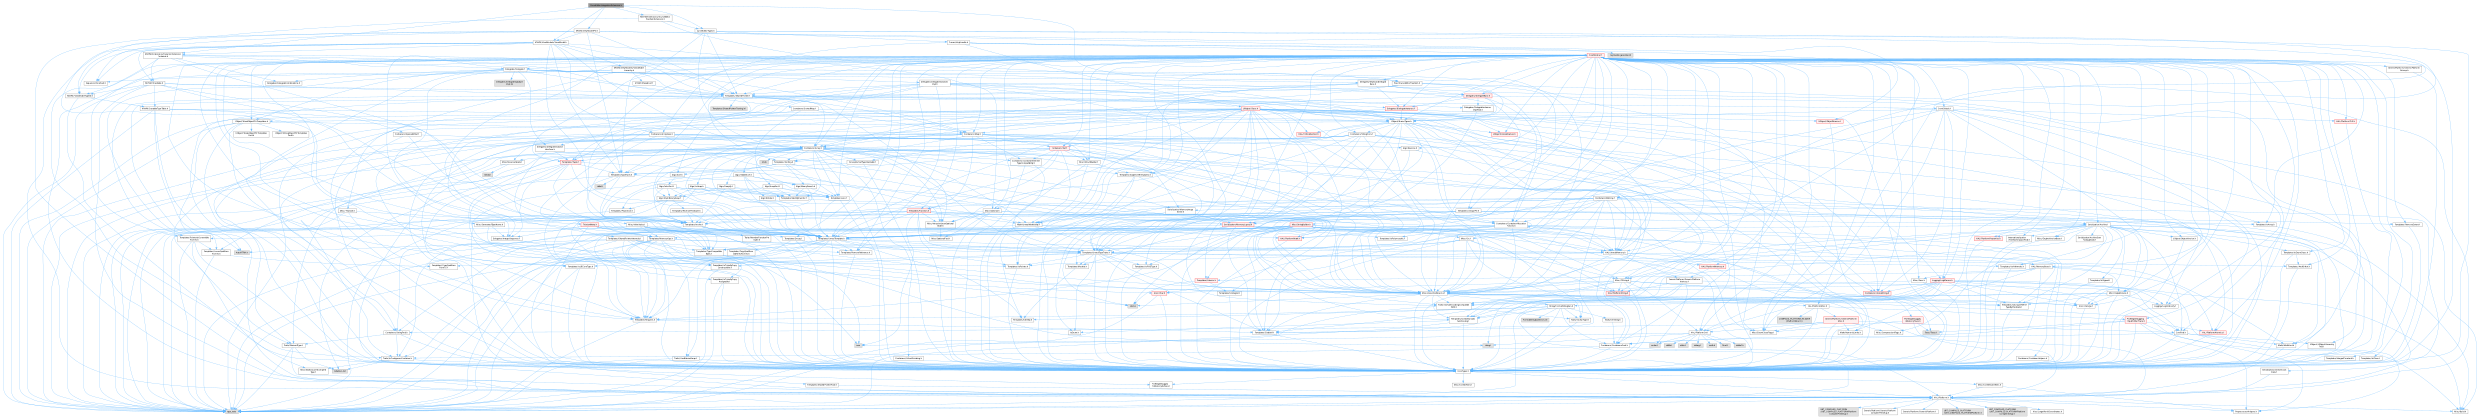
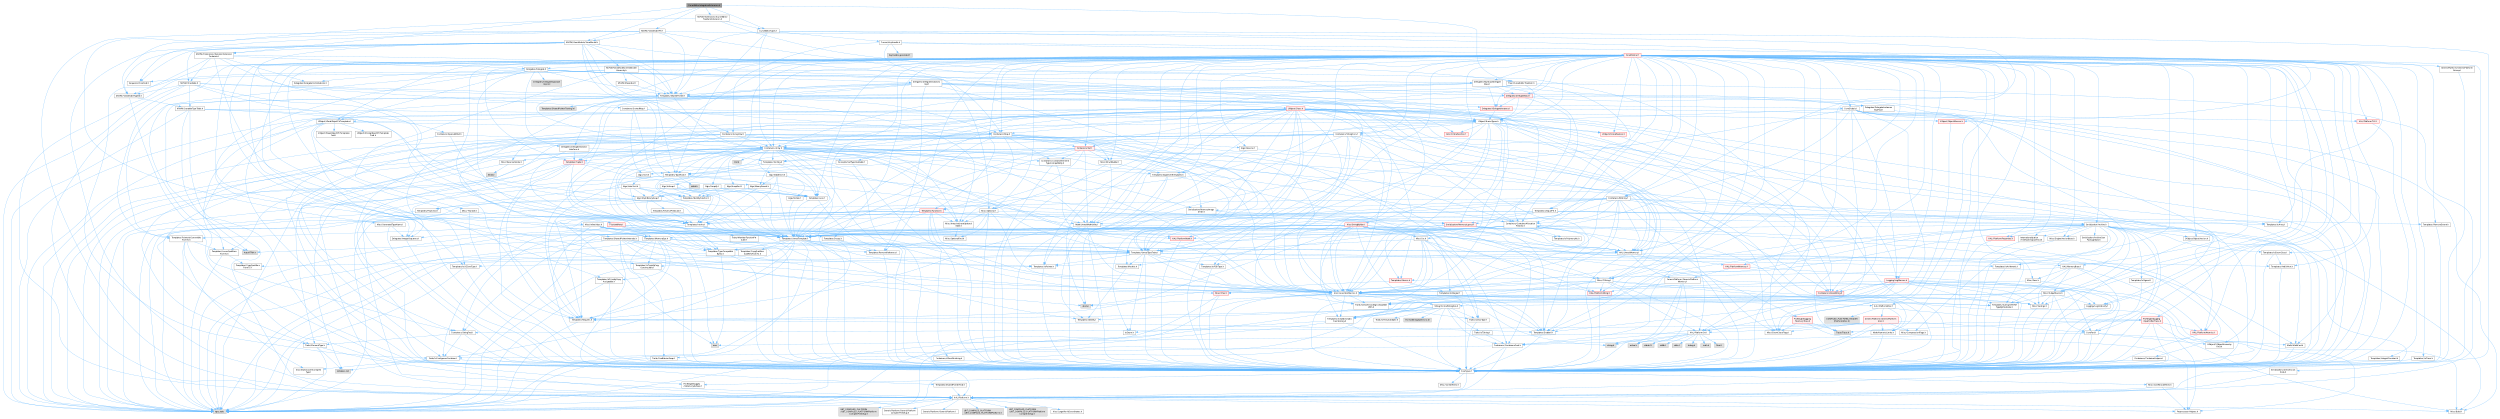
node "Traits/IsTEnumAsByte.h": added
edge "TVariantMeta.h" -> "CoreTypes.h": now "Misc/InlineValue.h" -> "CoreTypes.h"
